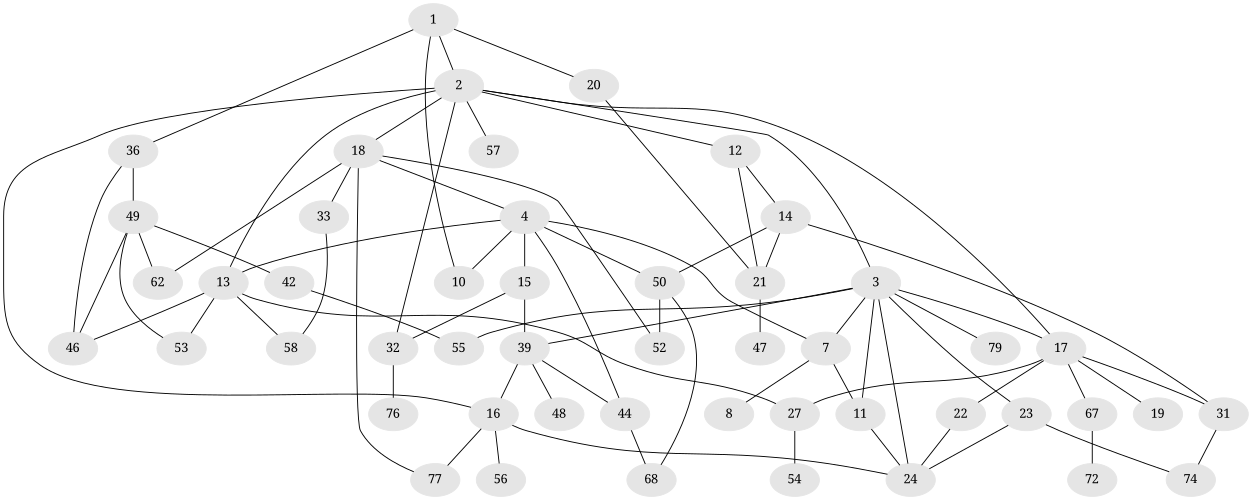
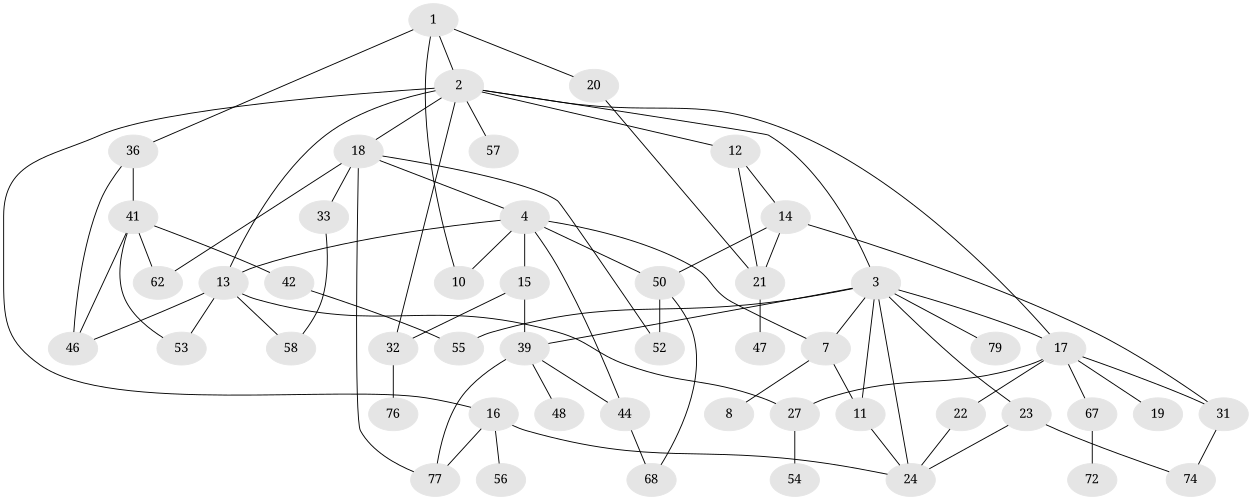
node "49": label "49" -> "41"
edge "39" -- "16": now "39" -- "77"
